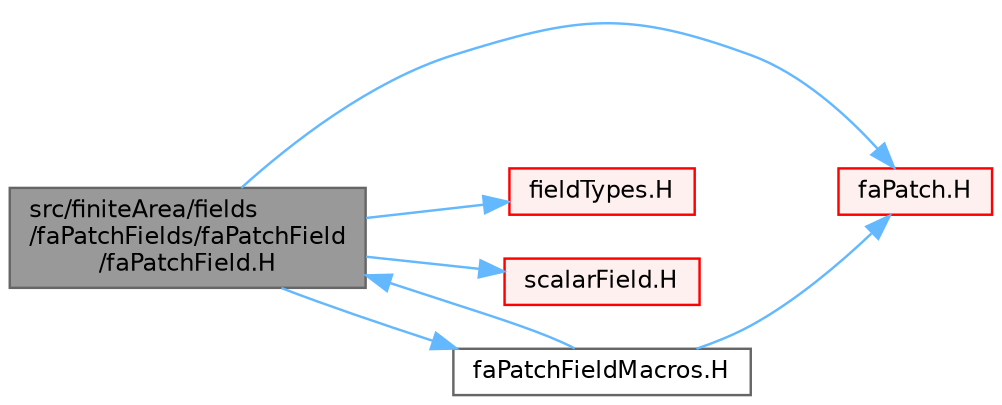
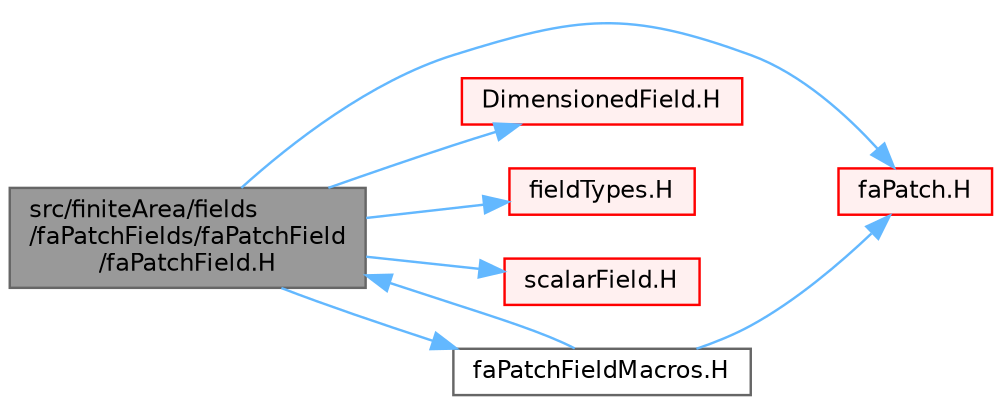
node "DimensionedField.H": added
